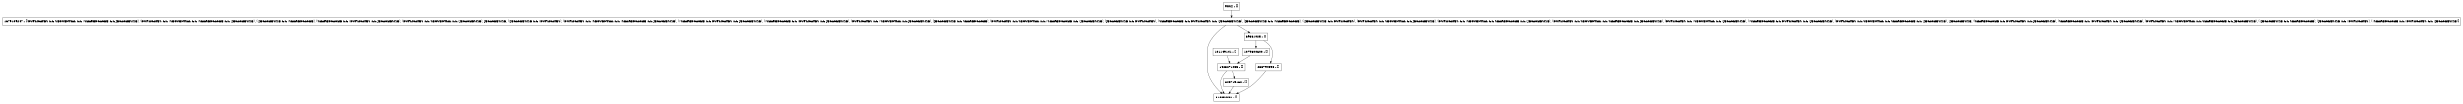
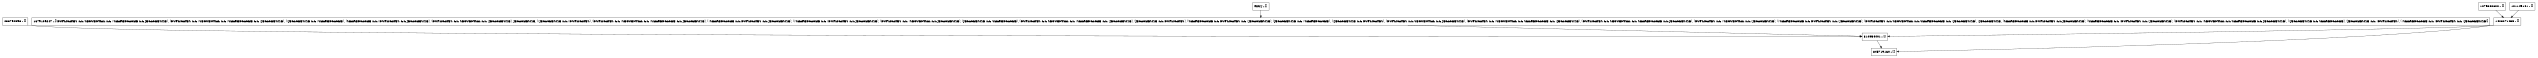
node "69331025 - []": removed
edge "845719160 - []" -> "314054401 - []": reversed
